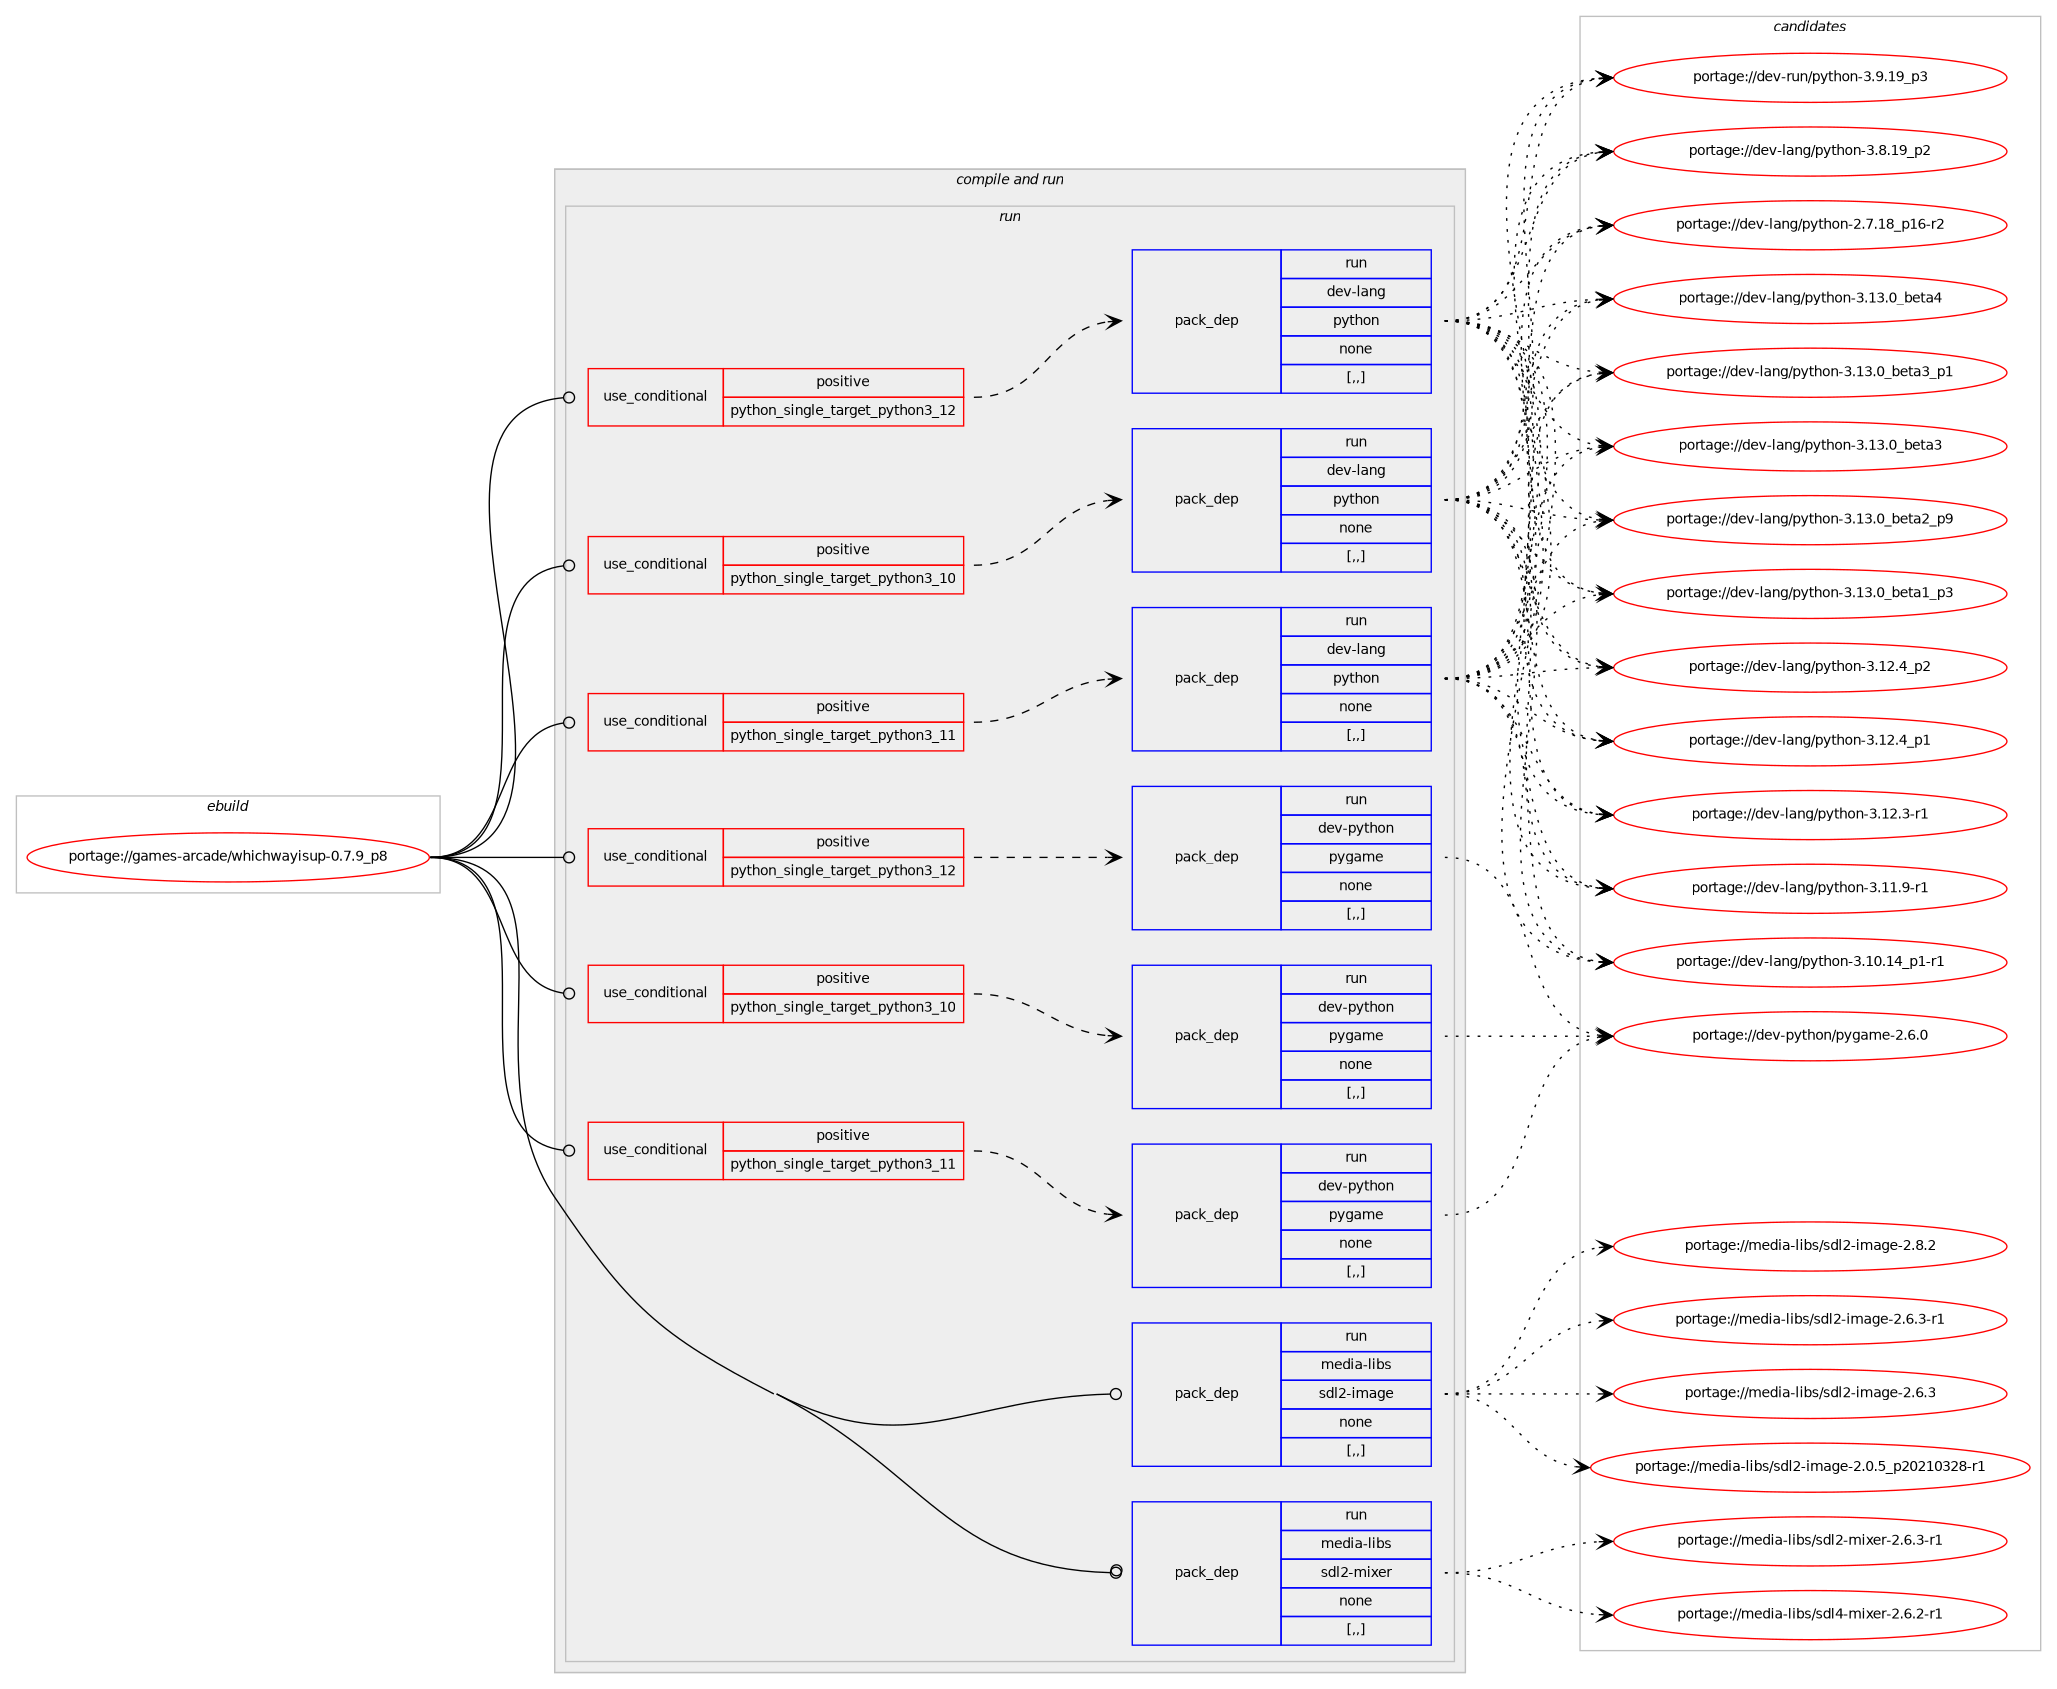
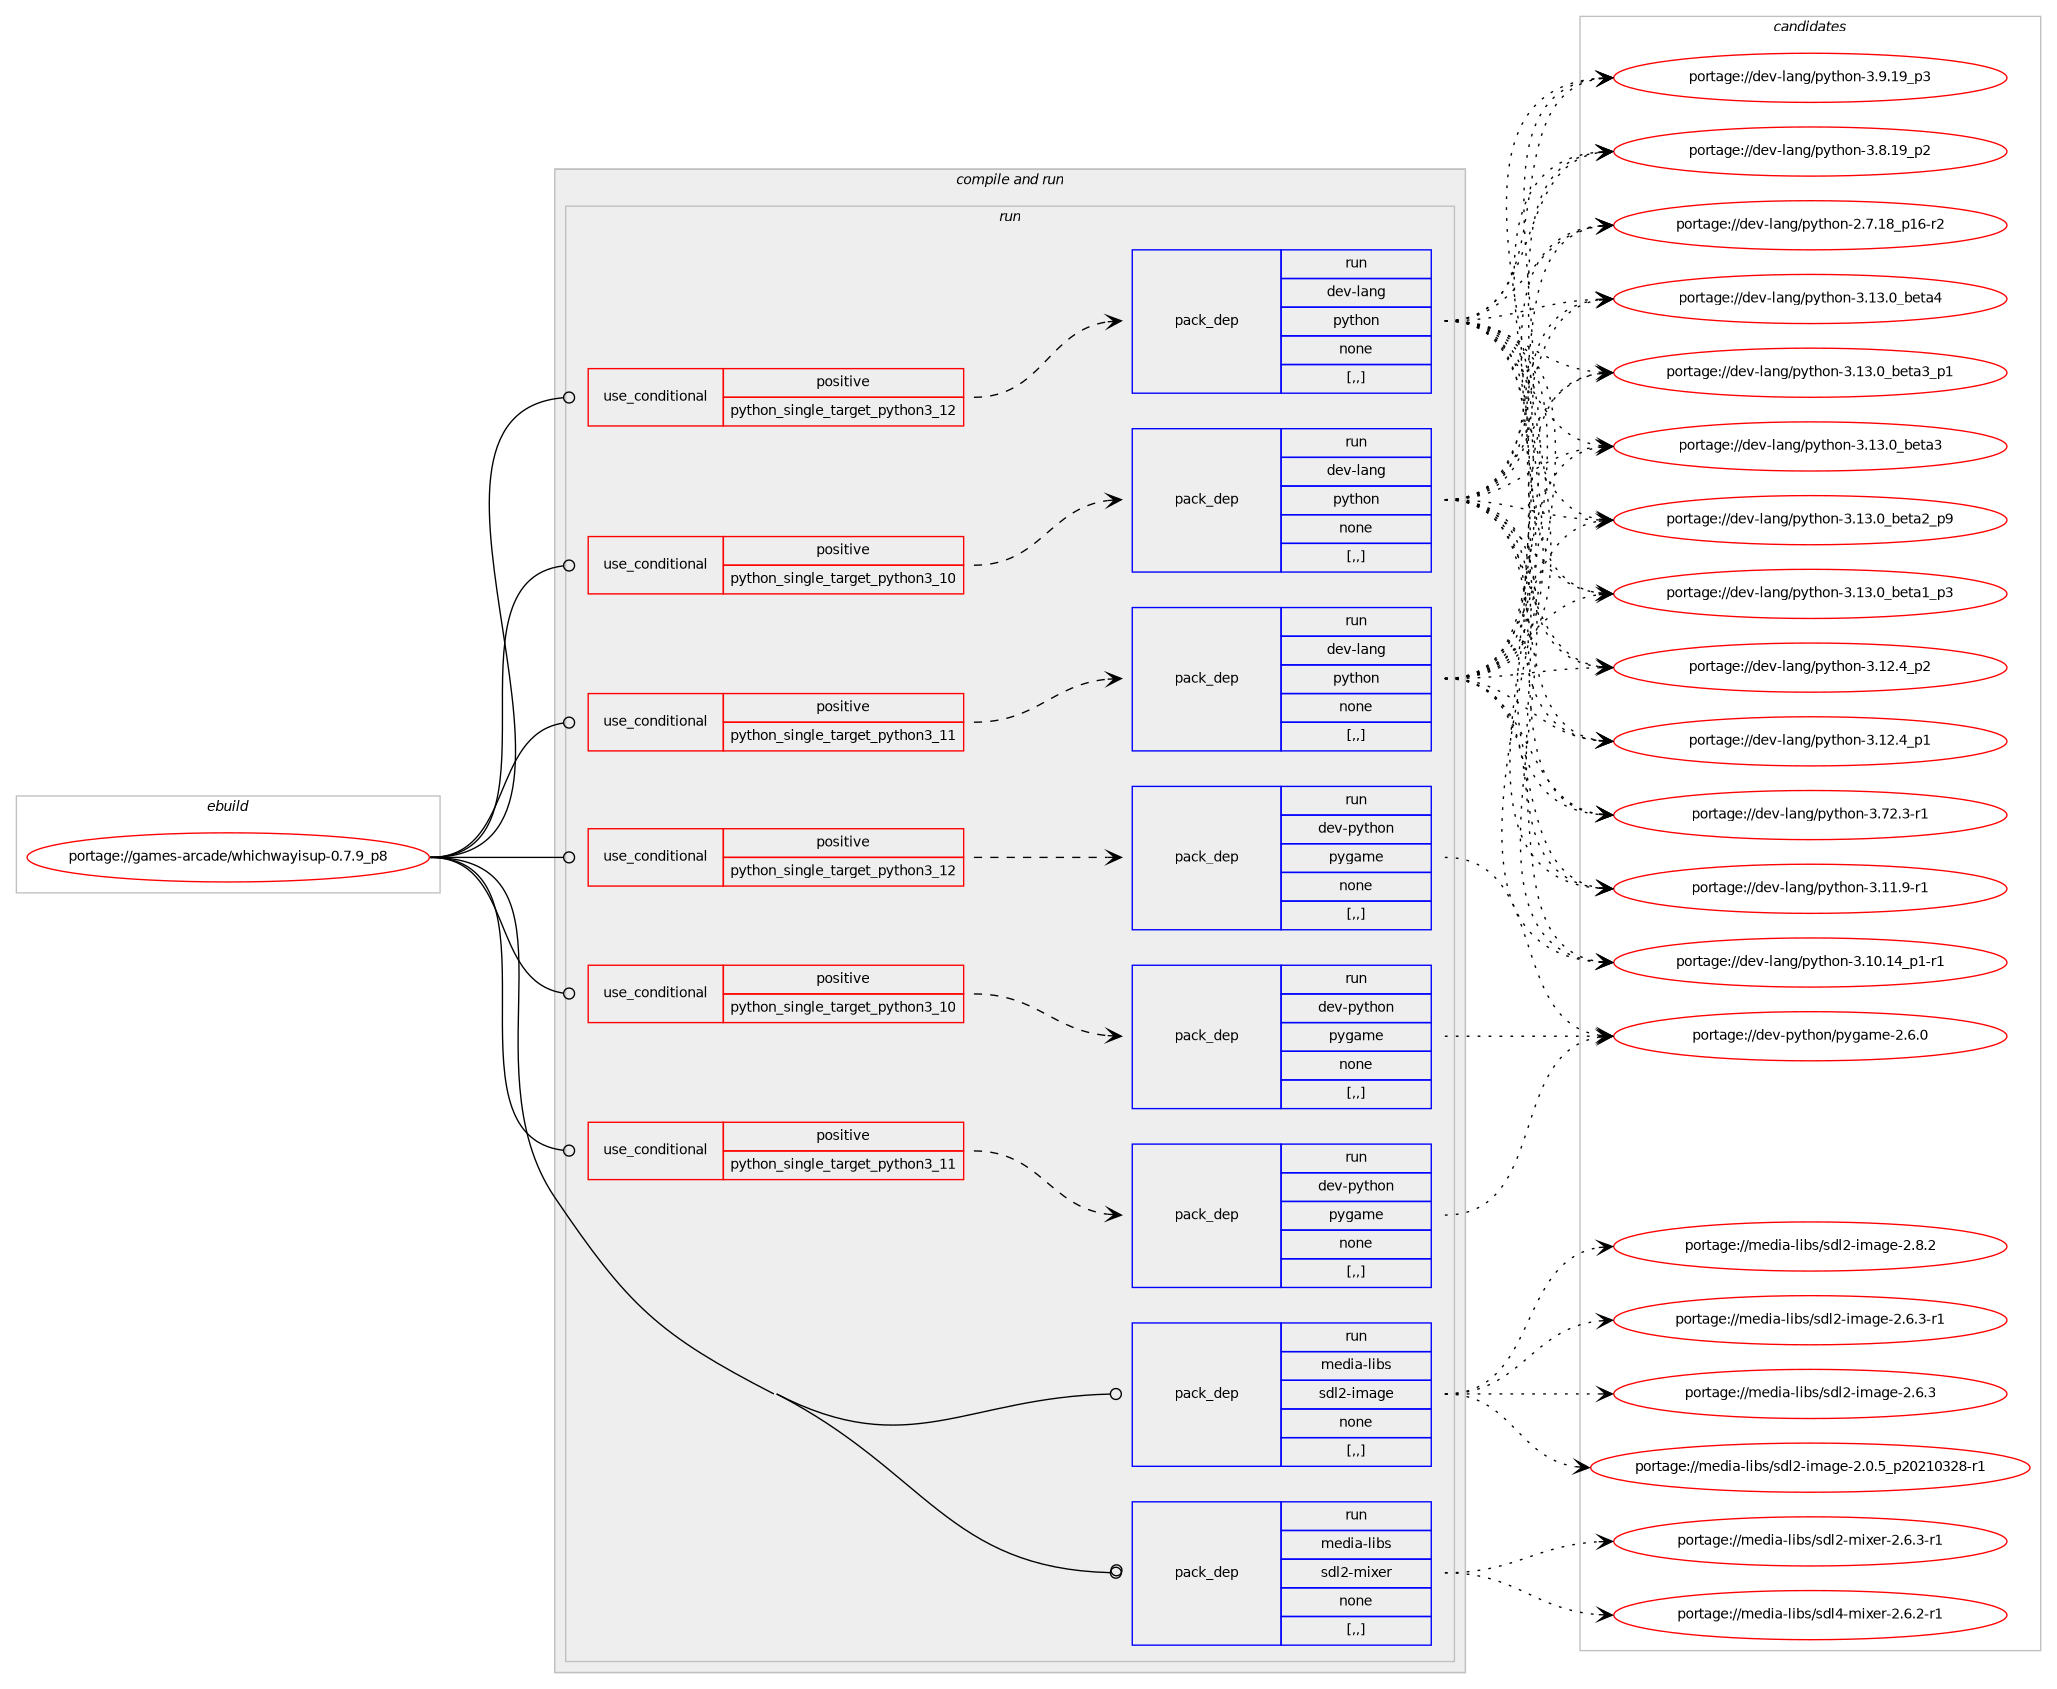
node "portage://dev-run/python-3.9.19_p3": label "portage://dev-run/python-3.9.19_p3" -> "portage://dev-lang/python-3.9.19_p3"
node "portage://dev-lang/python-3.12.3-r1": label "portage://dev-lang/python-3.12.3-r1" -> "portage://dev-lang/python-3.72.3-r1"
